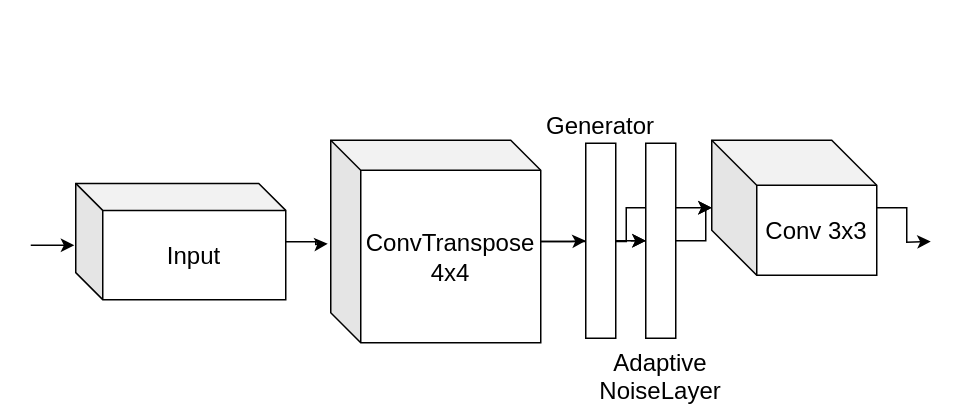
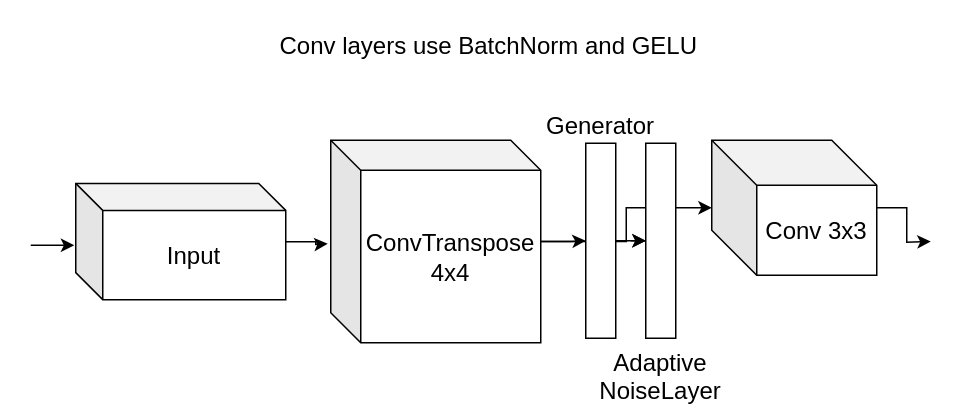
node "Conv layers use BatchNorm and GELU": added
edge "Adaptive NoiseLayer" -> "Conv 3x3": removed
